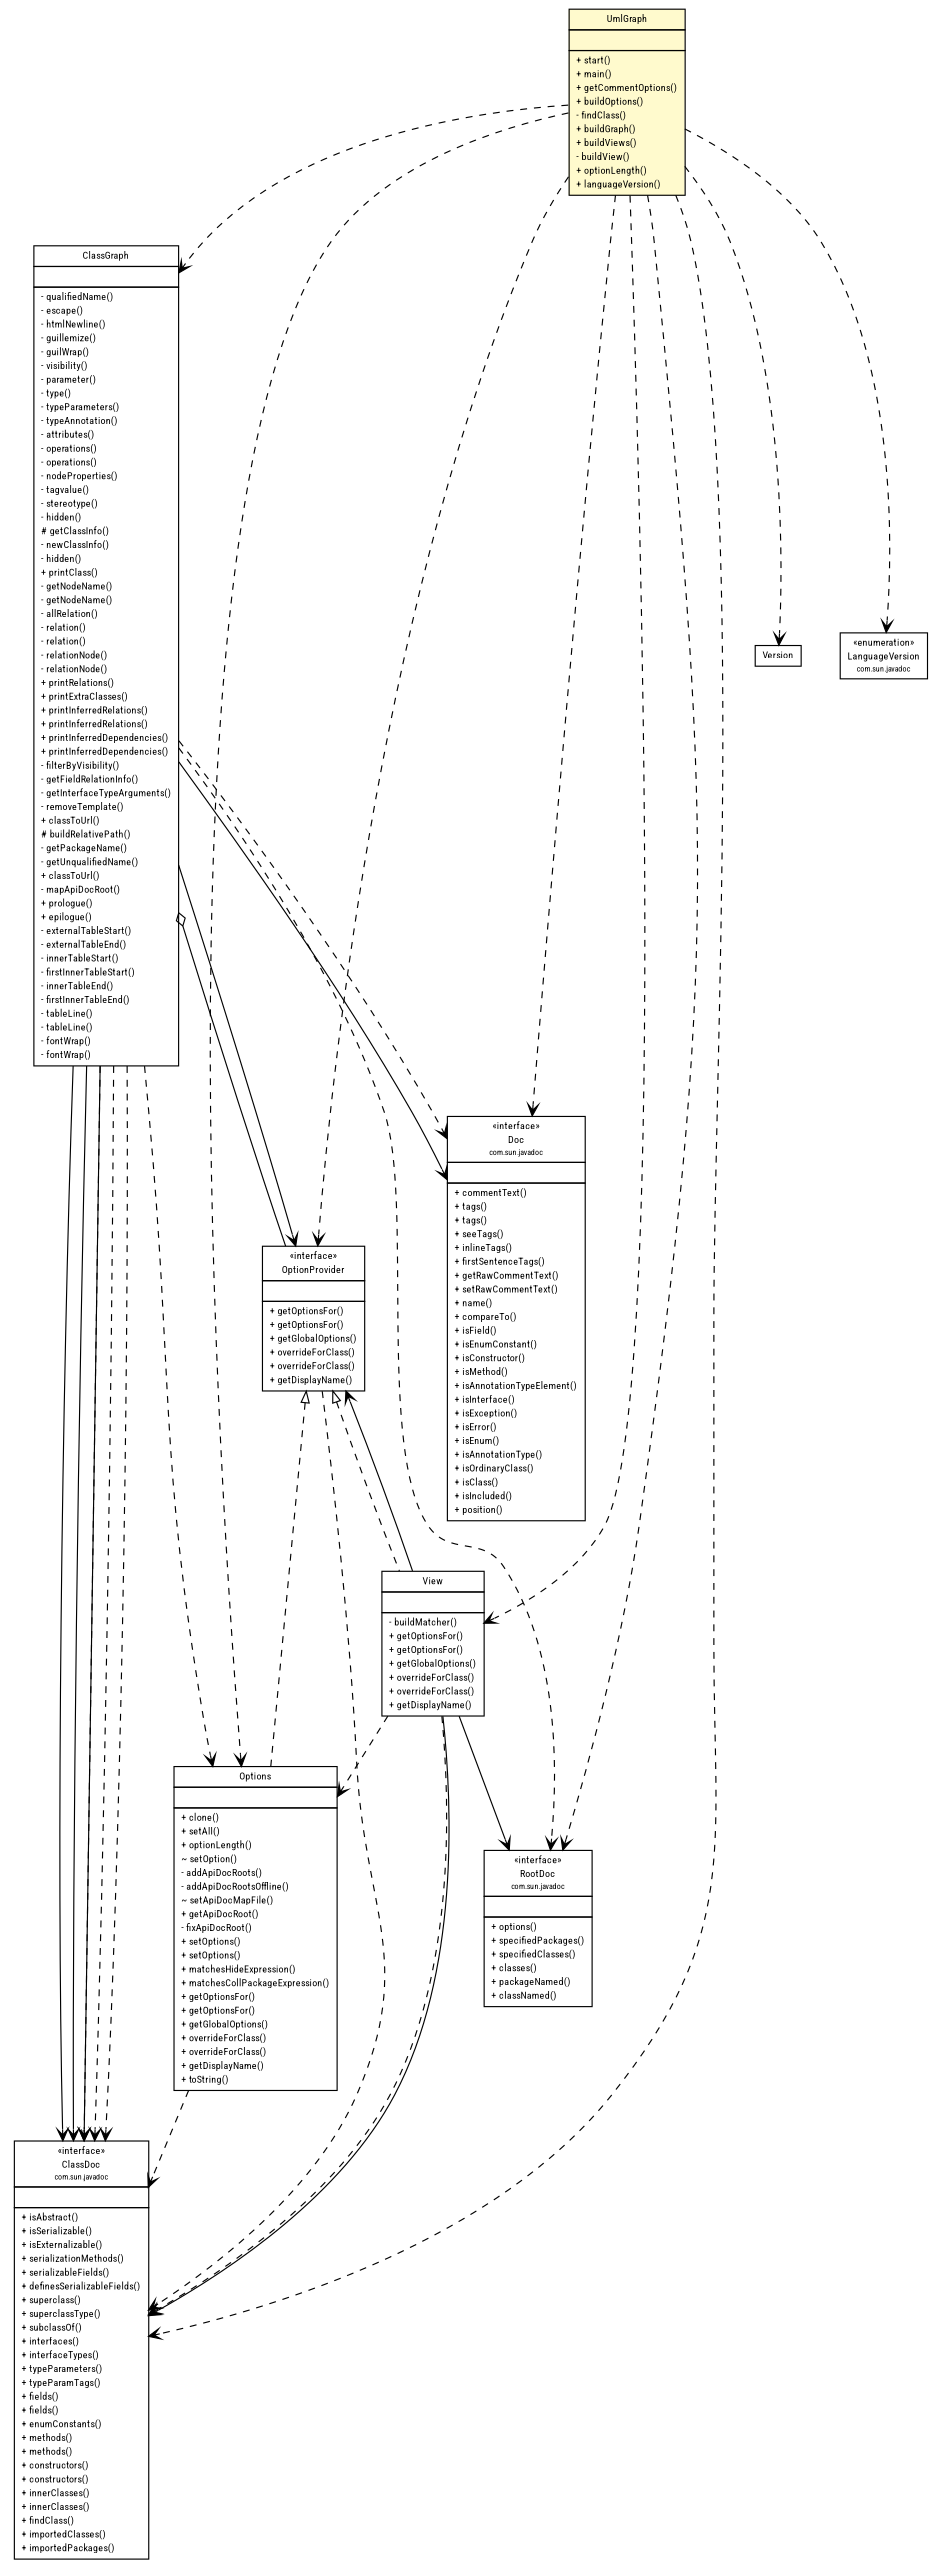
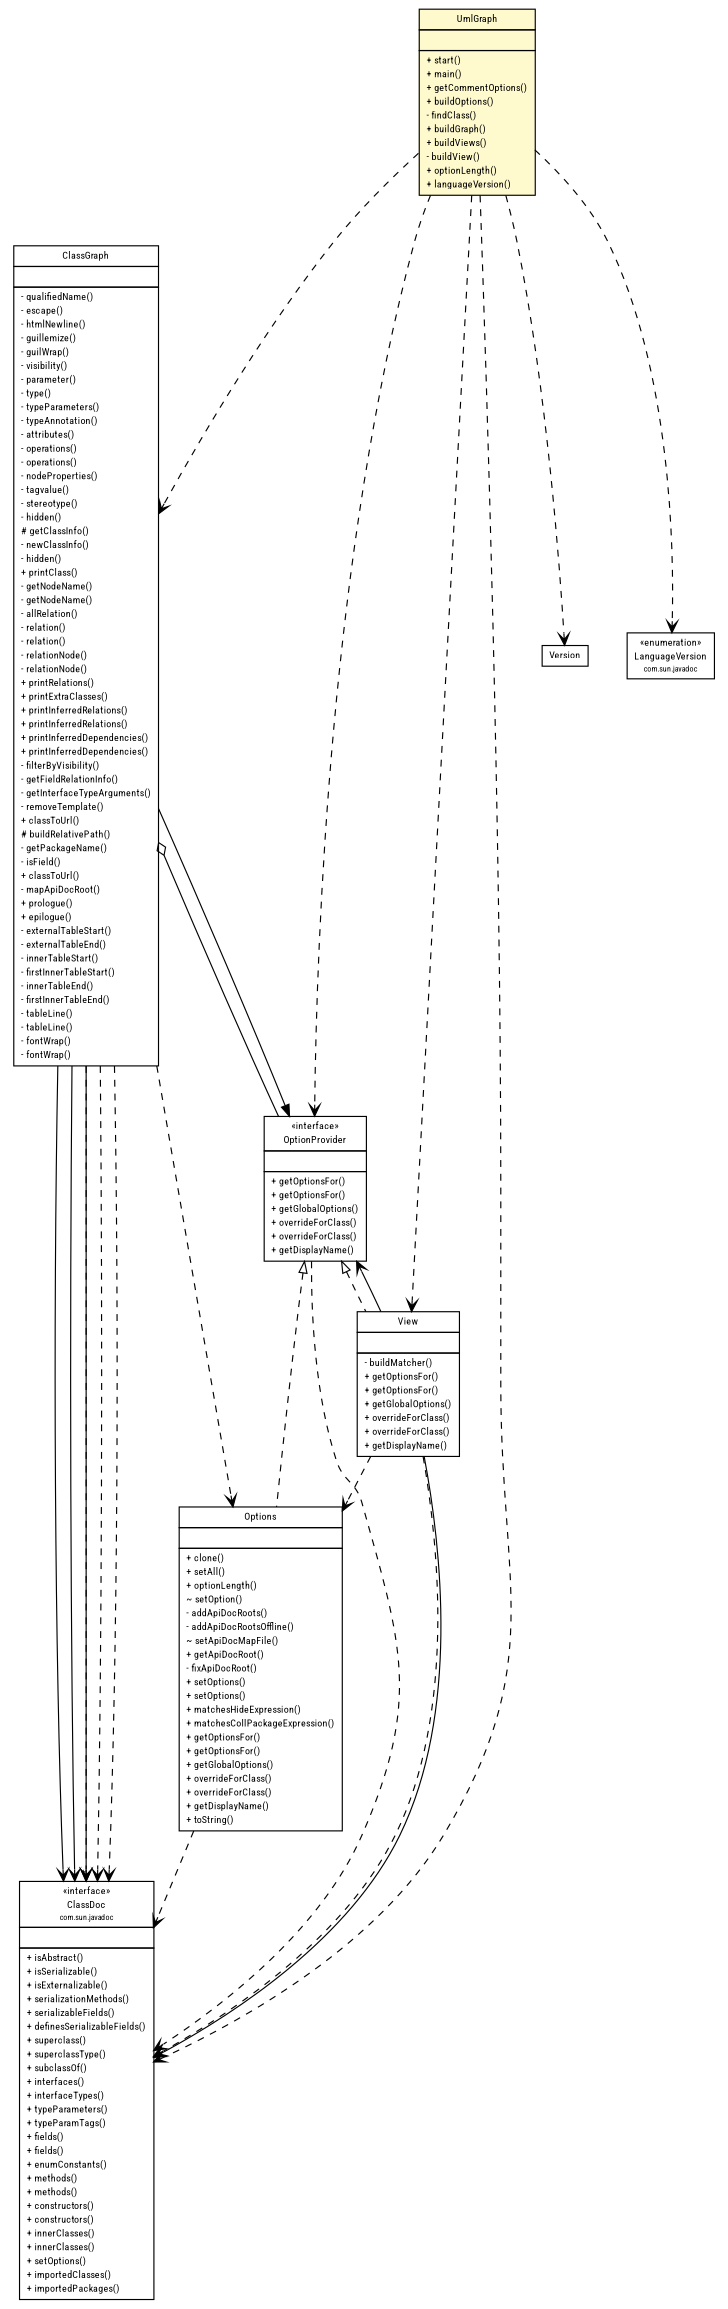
edge "UmlGraph" -> "Options": removed
node "ClassGraph": text "- getUnqualifiedName()" -> "- isField()"
edge "ClassGraph" -> "OptionProvider": arrowhead open -> normal
node "Doc": removed
node "RootDoc": removed
node "ClassDoc": text "+ findClass()" -> "+ setOptions()"
